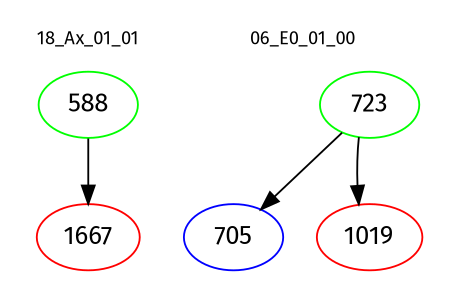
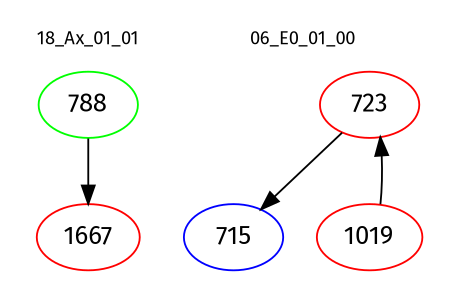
node "588": label "588" -> "788"
node "723": color green -> red
edge "723" -> "1019": reversed
node "705": label "705" -> "715"
